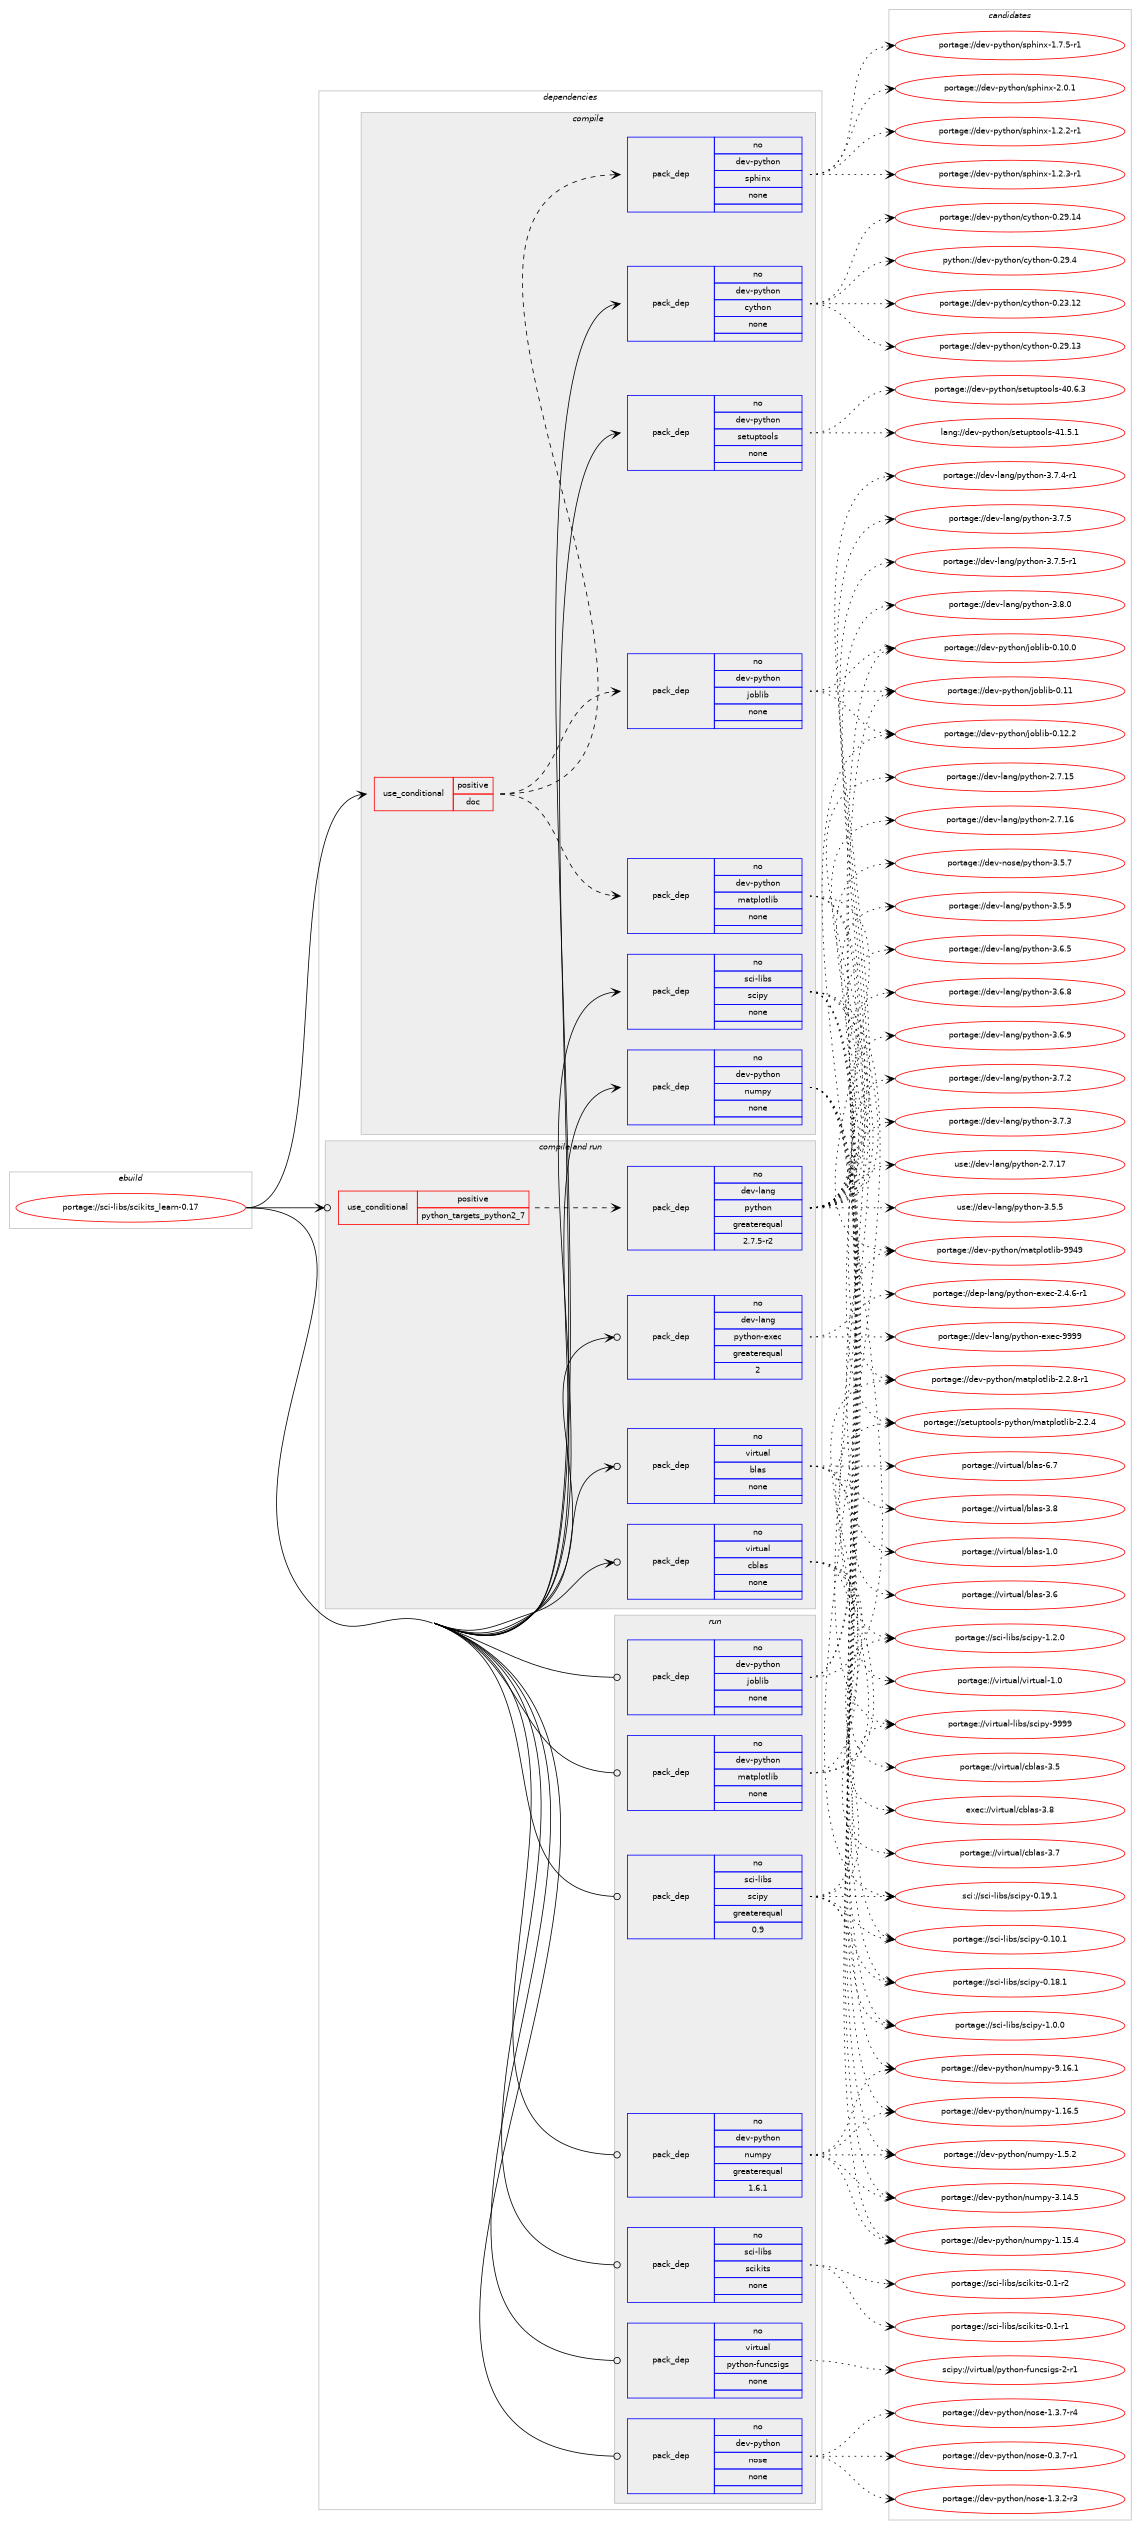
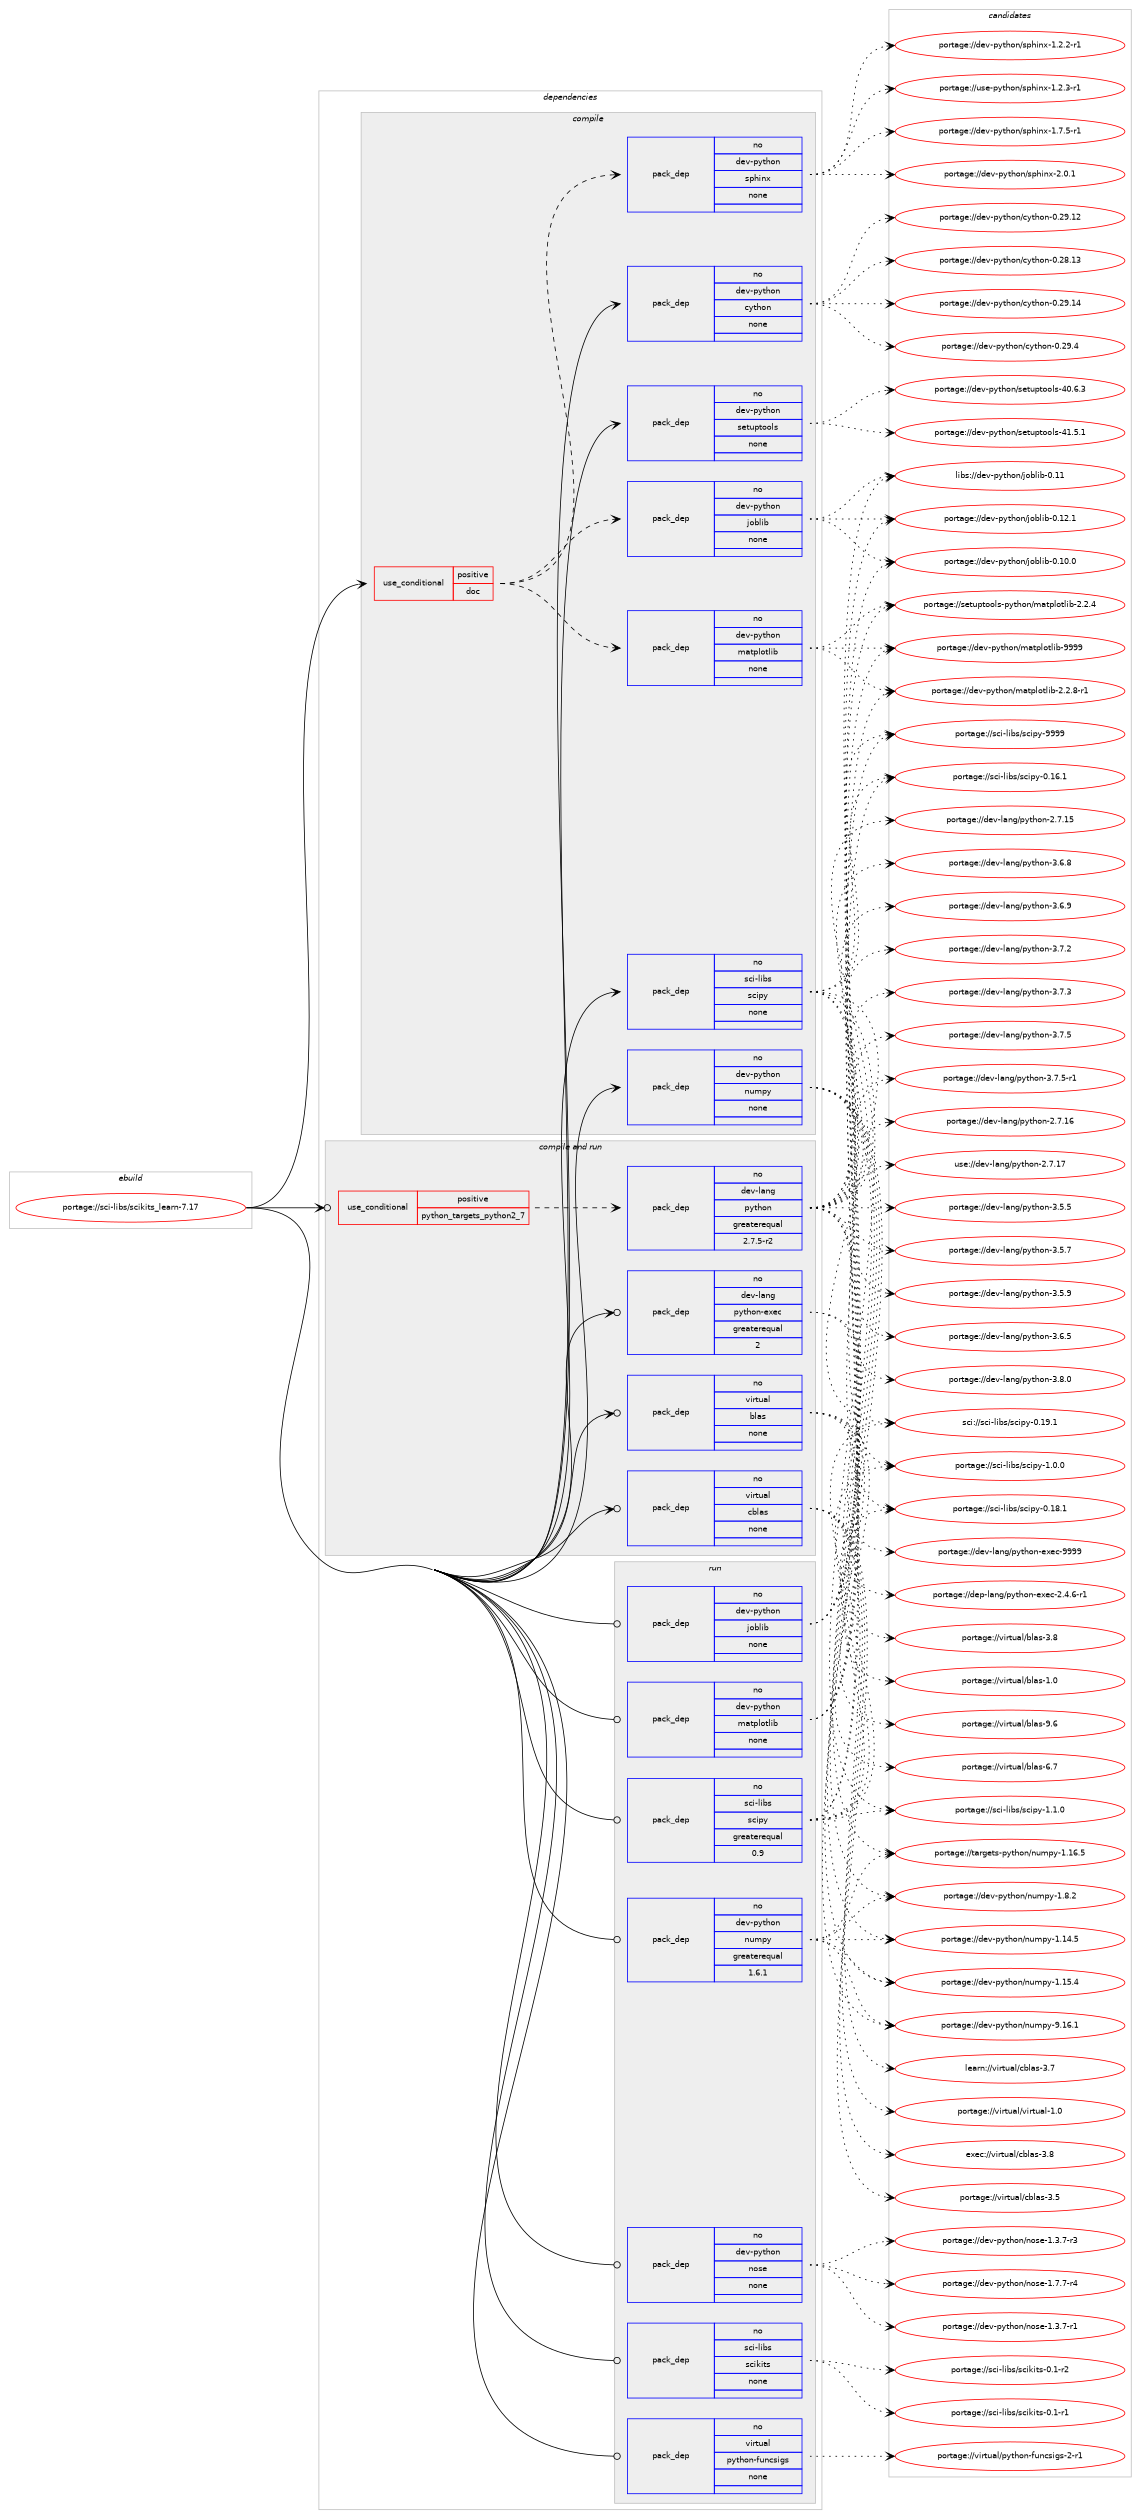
node "portage://dev-python/sphinx-1.2.3-r1": label "portage://dev-python/sphinx-1.2.3-r1" -> "portage://use-python/sphinx-1.2.3-r1"
node "python://dev-python/cython-0.29.4": label "python://dev-python/cython-0.29.4" -> "portage://dev-python/cython-0.29.4"
node "portage://dev-python/cython-0.23.12": label "portage://dev-python/cython-0.23.12" -> "portage://dev-python/cython-0.29.12"
node "portage://dev-python/cython-0.29.13": label "portage://dev-python/cython-0.29.13" -> "portage://dev-python/cython-0.28.13"
node "lang://dev-python/setuptools-41.5.1": label "lang://dev-python/setuptools-41.5.1" -> "portage://dev-python/setuptools-41.5.1"
node "portage://dev-lang/python-3.7.4-r1": removed
node "portage://dev-python/joblib-0.11": label "portage://dev-python/joblib-0.11" -> "libs://dev-python/joblib-0.11"
node "portage://dev-python/joblib-0.12.2": label "portage://dev-python/joblib-0.12.2" -> "portage://dev-python/joblib-0.12.1"
node "portage://dev-nose/python-3.5.7": label "portage://dev-nose/python-3.5.7" -> "portage://dev-lang/python-3.5.7"
node "portage://sci-libs/scikits_learn-0.17": label "portage://sci-libs/scikits_learn-0.17" -> "portage://sci-libs/scikits_learn-7.17"
node "use://dev-lang/python-3.5.5": label "use://dev-lang/python-3.5.5" -> "portage://dev-lang/python-3.5.5"
node "portage://dev-python/matplotlib-9949": label "portage://dev-python/matplotlib-9949" -> "portage://dev-python/matplotlib-9999"
node "portage://virtual/blas-3.6": label "portage://virtual/blas-3.6" -> "portage://virtual/blas-9.6"
node "portage://sci-libs/scipy-1.2.0": label "portage://sci-libs/scipy-1.2.0" -> "portage://sci-libs/scipy-1.1.0"
node "portage://virtual-libs/scipy-9999": label "portage://virtual-libs/scipy-9999" -> "portage://sci-libs/scipy-9999"
node "portage://virtual/cblas-3.7": label "portage://virtual/cblas-3.7" -> "learn://virtual/cblas-3.7"
node "portage://sci-libs/scipy-0.10.1": label "portage://sci-libs/scipy-0.10.1" -> "portage://sci-libs/scipy-0.16.1"
node "portage://dev-python/numpy-1.16.5": label "portage://dev-python/numpy-1.16.5" -> "portage://targets-python/numpy-1.16.5"
node "portage://dev-python/numpy-1.5.2": label "portage://dev-python/numpy-1.5.2" -> "portage://dev-python/numpy-1.8.2"
node "portage://dev-python/numpy-3.14.5": label "portage://dev-python/numpy-3.14.5" -> "portage://dev-python/numpy-1.14.5"
node "scipy://virtual/python-funcsigs-2-r1": label "scipy://virtual/python-funcsigs-2-r1" -> "portage://virtual/python-funcsigs-2-r1"
node "portage://dev-python/nose-1.3.7-r4": label "portage://dev-python/nose-1.3.7-r4" -> "portage://dev-python/nose-1.7.7-r4"
node "portage://dev-python/nose-0.3.7-r1": label "portage://dev-python/nose-0.3.7-r1" -> "portage://dev-python/nose-1.3.7-r1"
node "portage://dev-python/nose-1.3.2-r3": label "portage://dev-python/nose-1.3.2-r3" -> "portage://dev-python/nose-1.3.7-r3"
